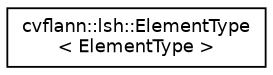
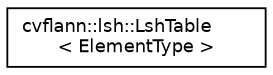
node "cvflann::lsh::ElementType < ElementType >": label "cvflann::lsh::ElementType < ElementType >" -> "cvflann::lsh::LshTable < ElementType >"
